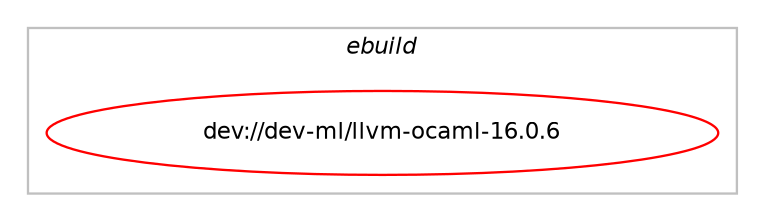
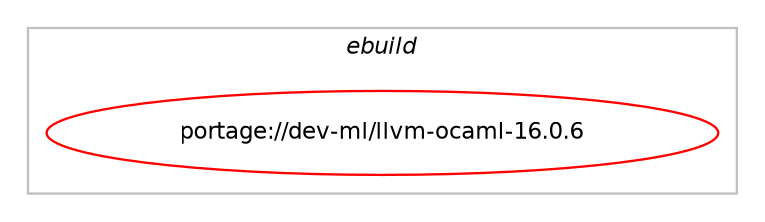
node "dev://dev-ml/llvm-ocaml-16.0.6": label "dev://dev-ml/llvm-ocaml-16.0.6" -> "portage://dev-ml/llvm-ocaml-16.0.6"
